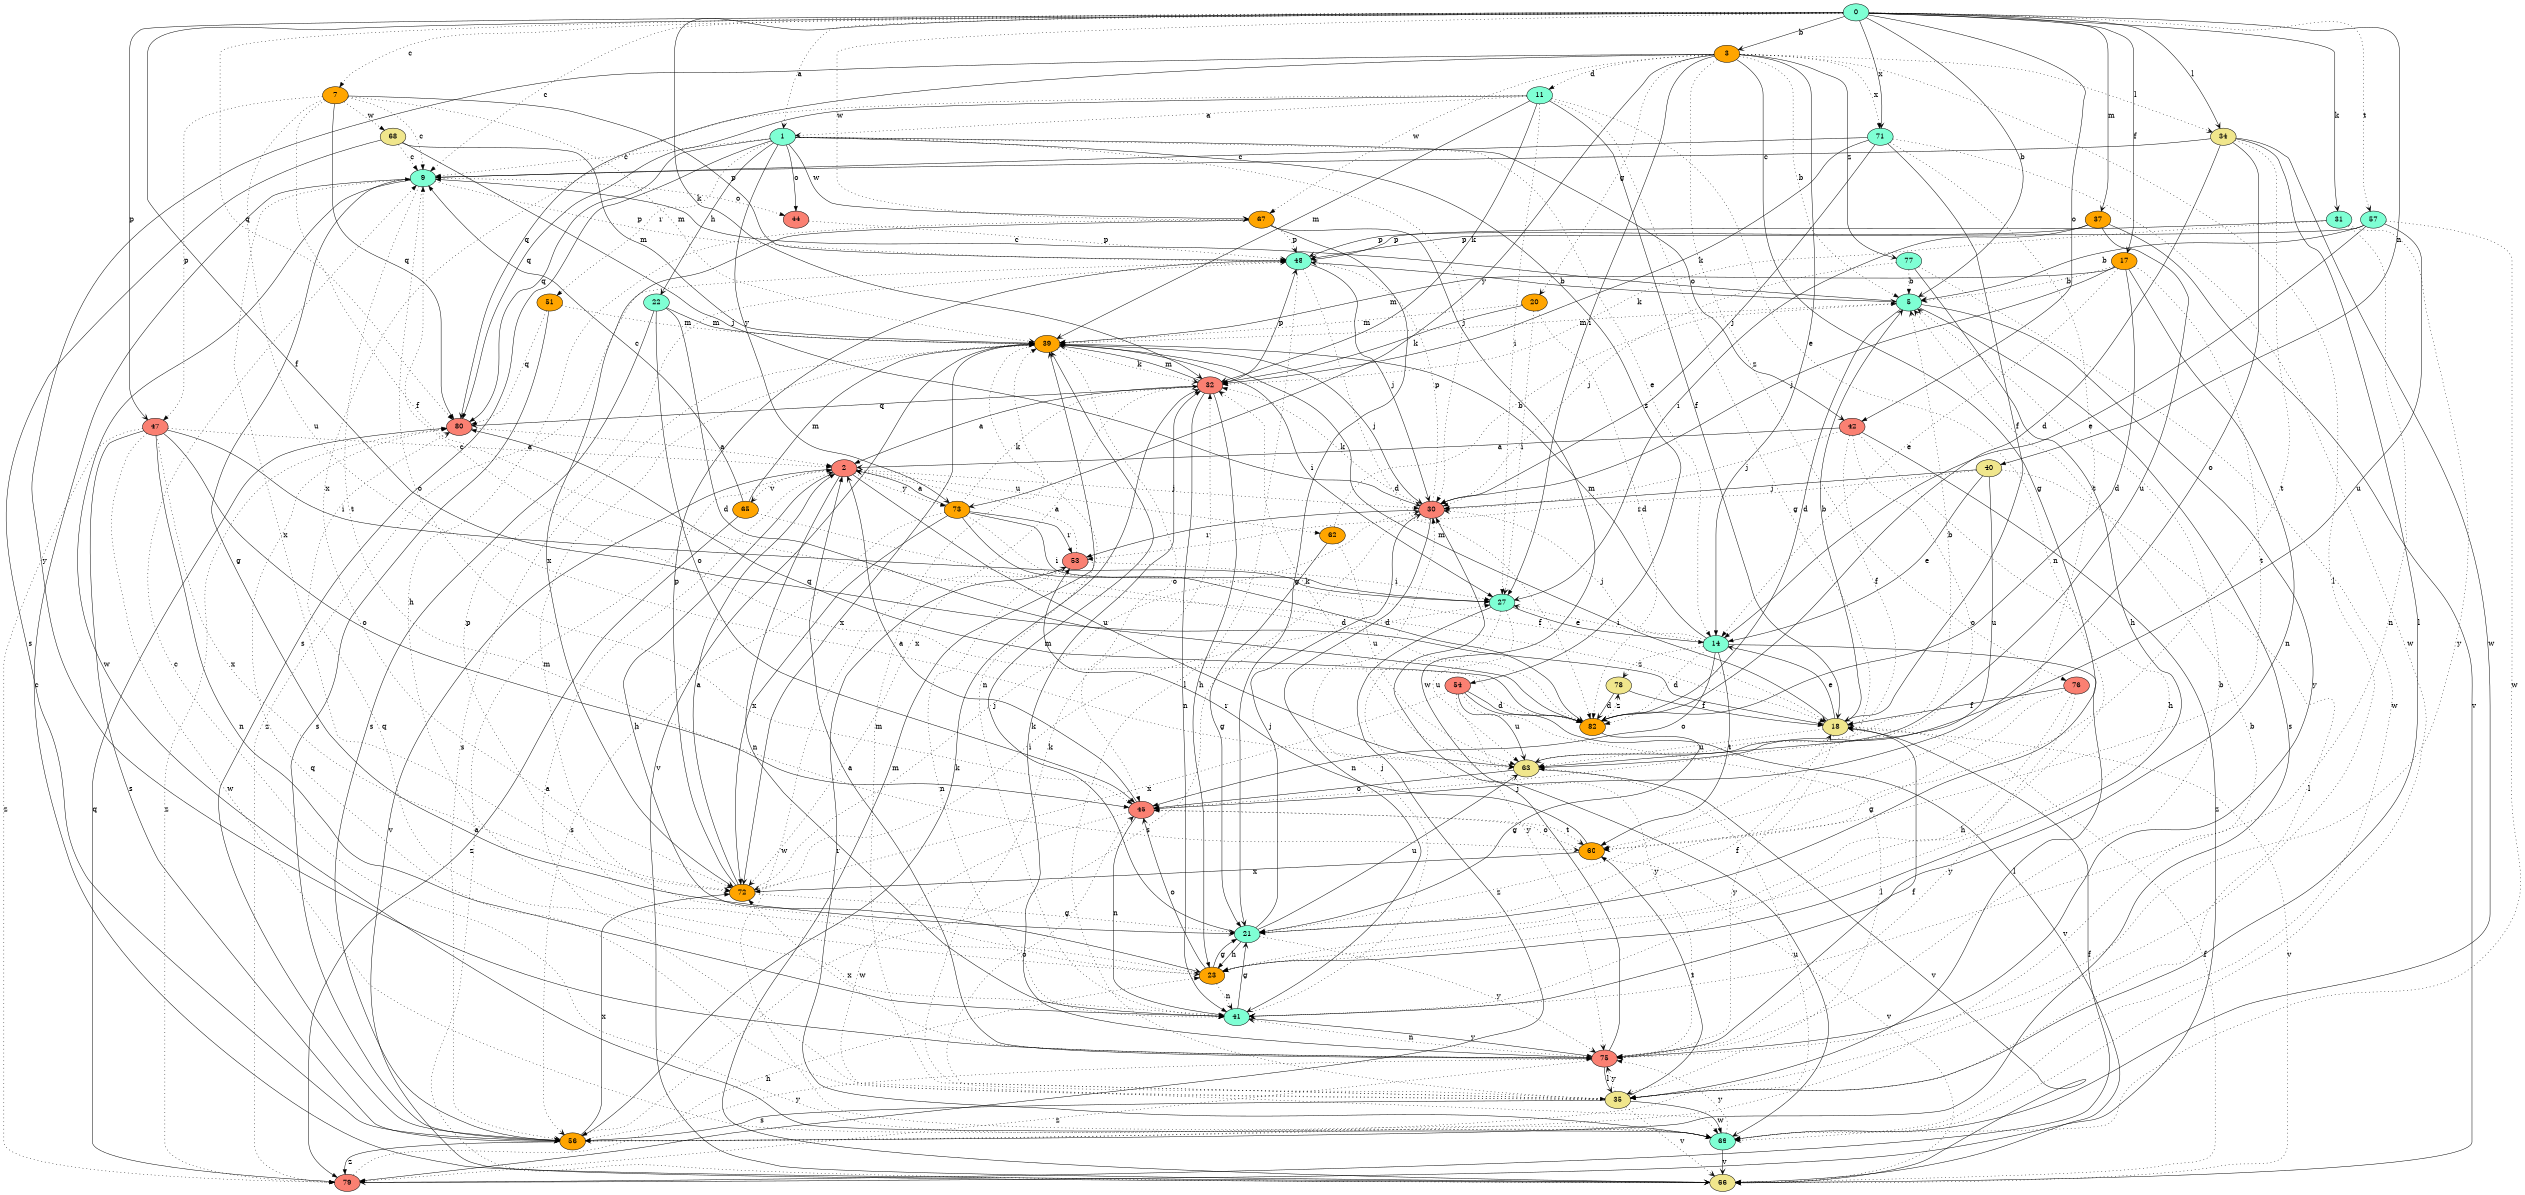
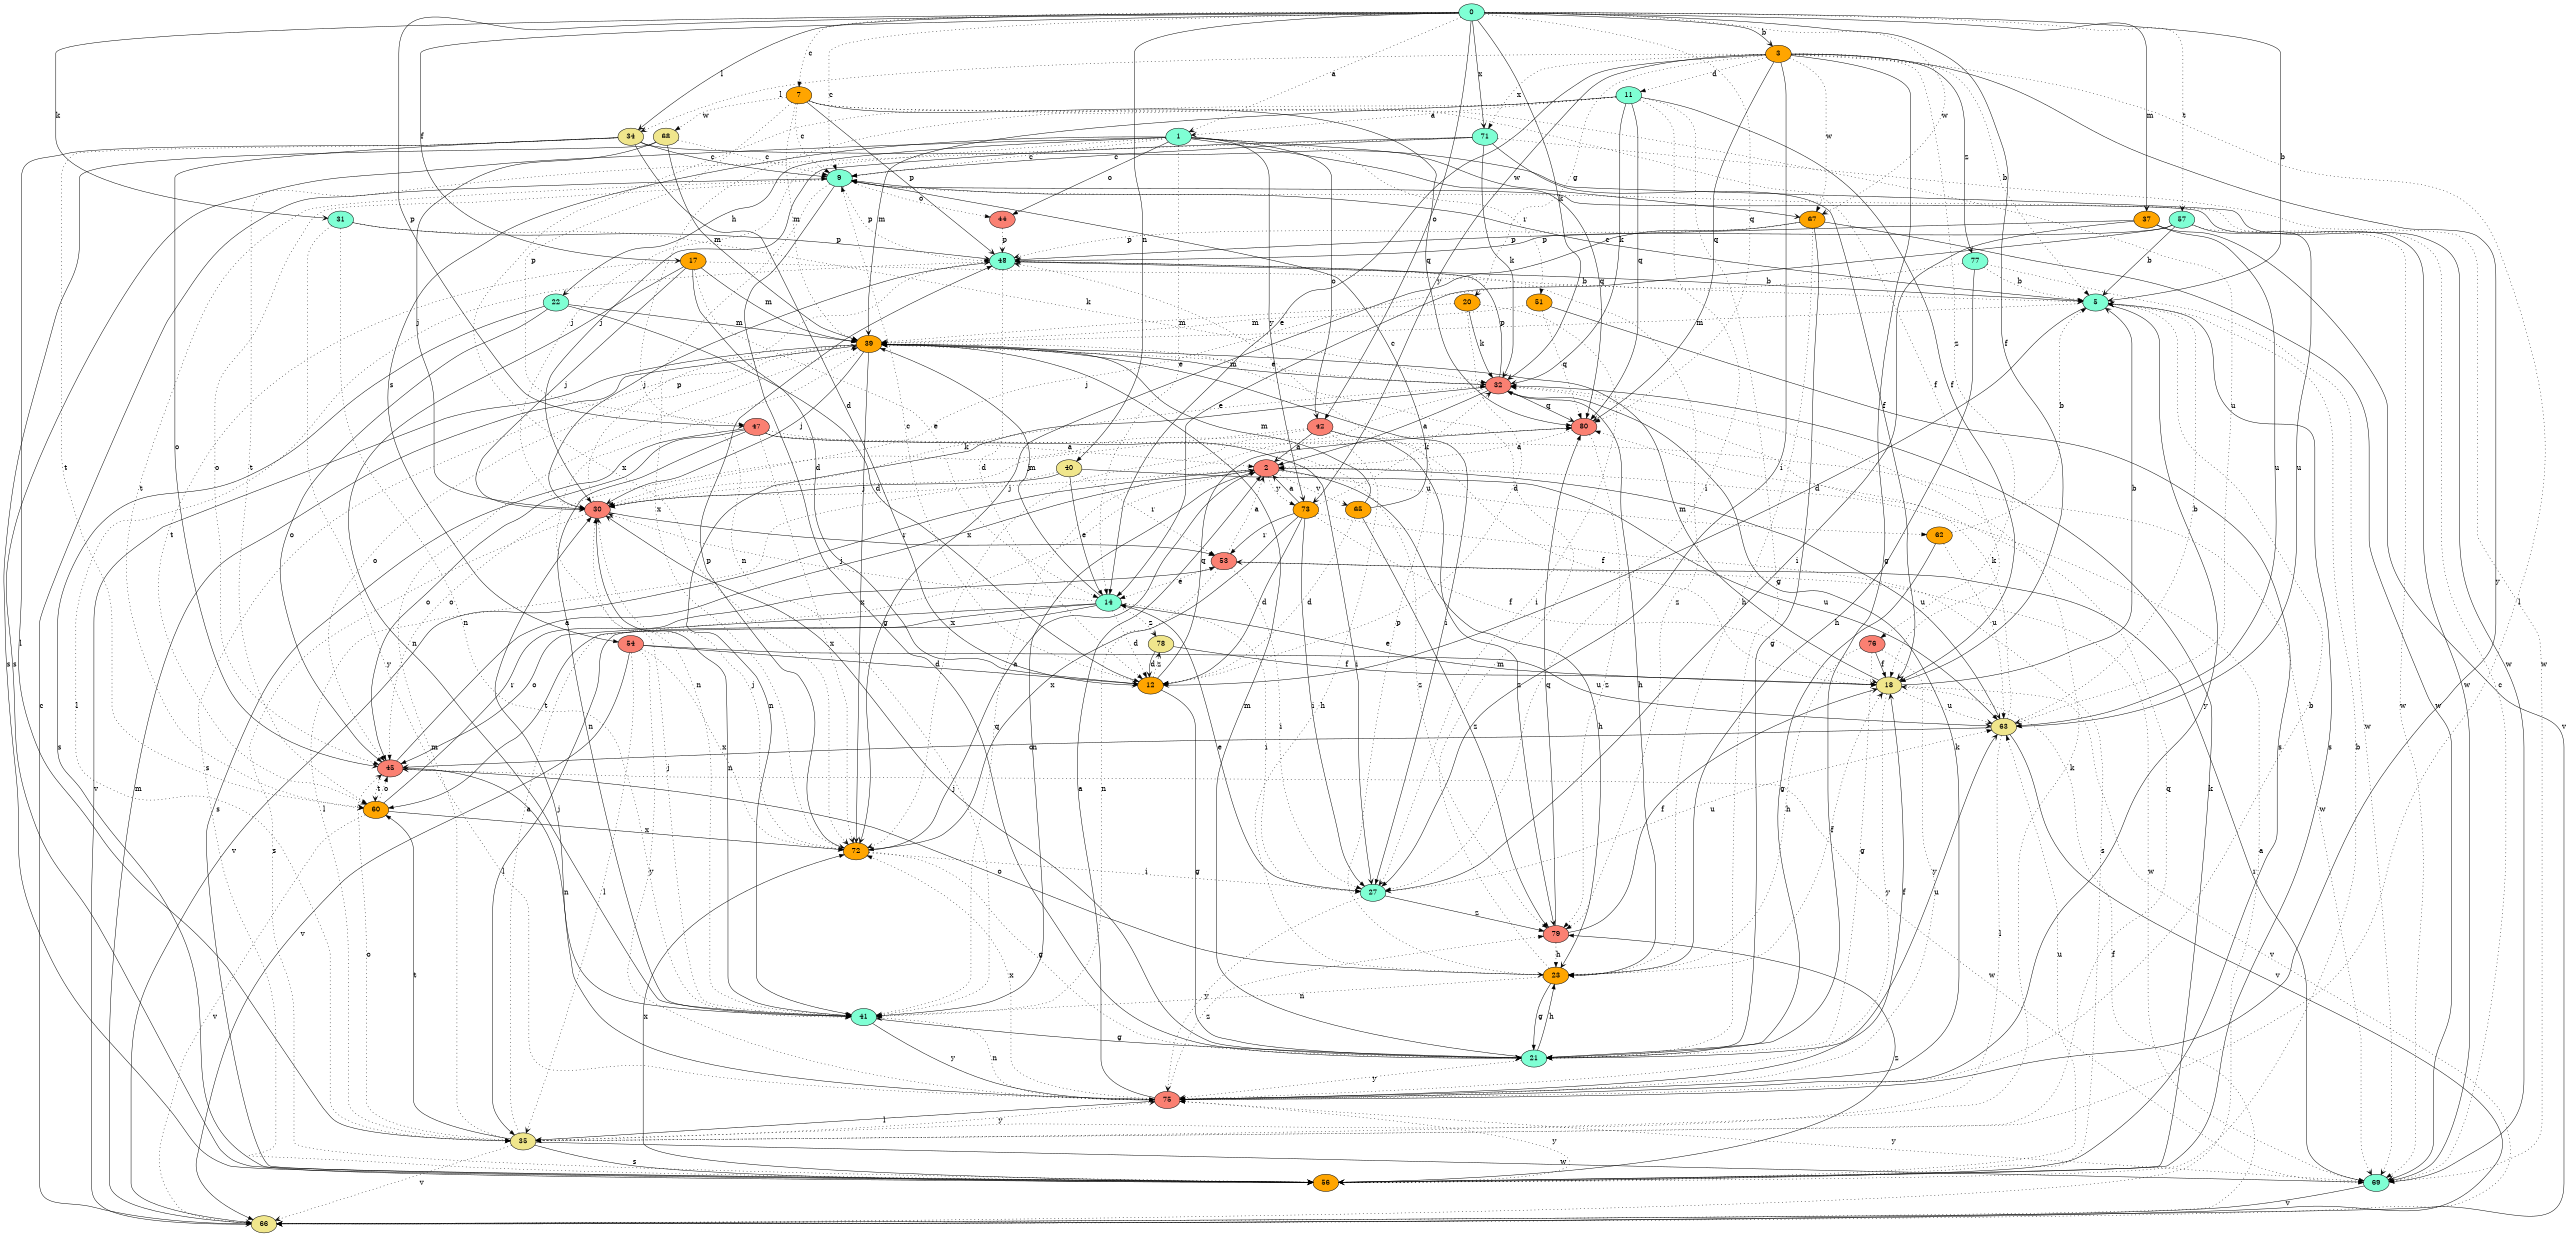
edge "39" -> "32": label "k" -> "e"
edge "53" -> "14": added, label "e"
node "82": label "82" -> "12"
edge "63" -> "35": added, label "l"
